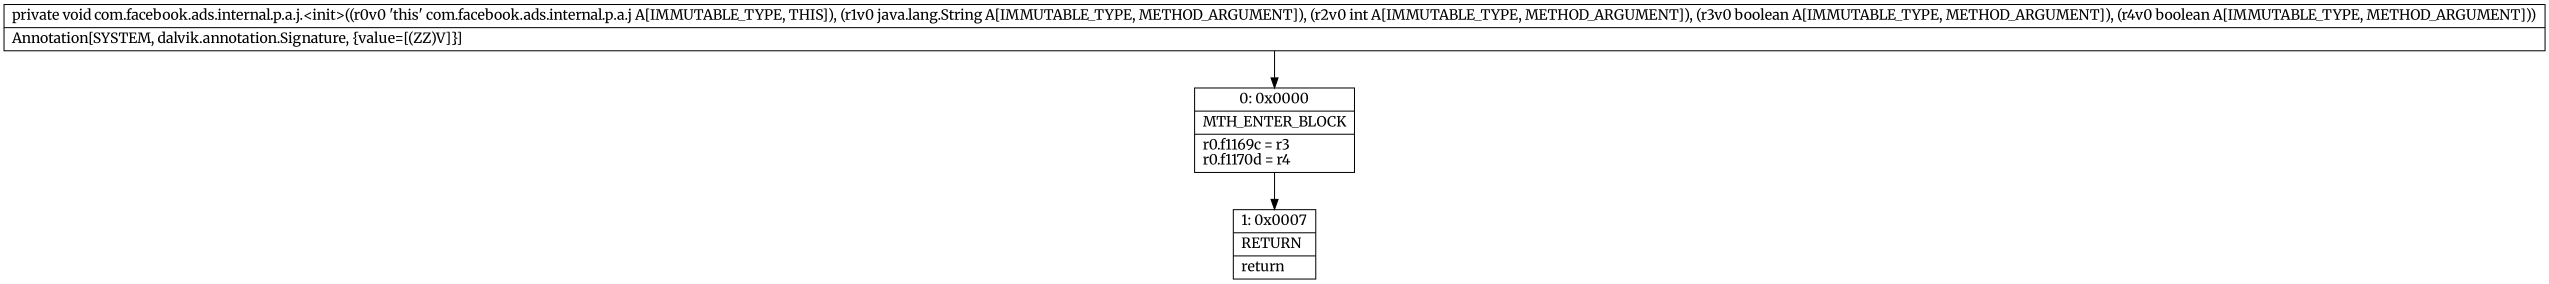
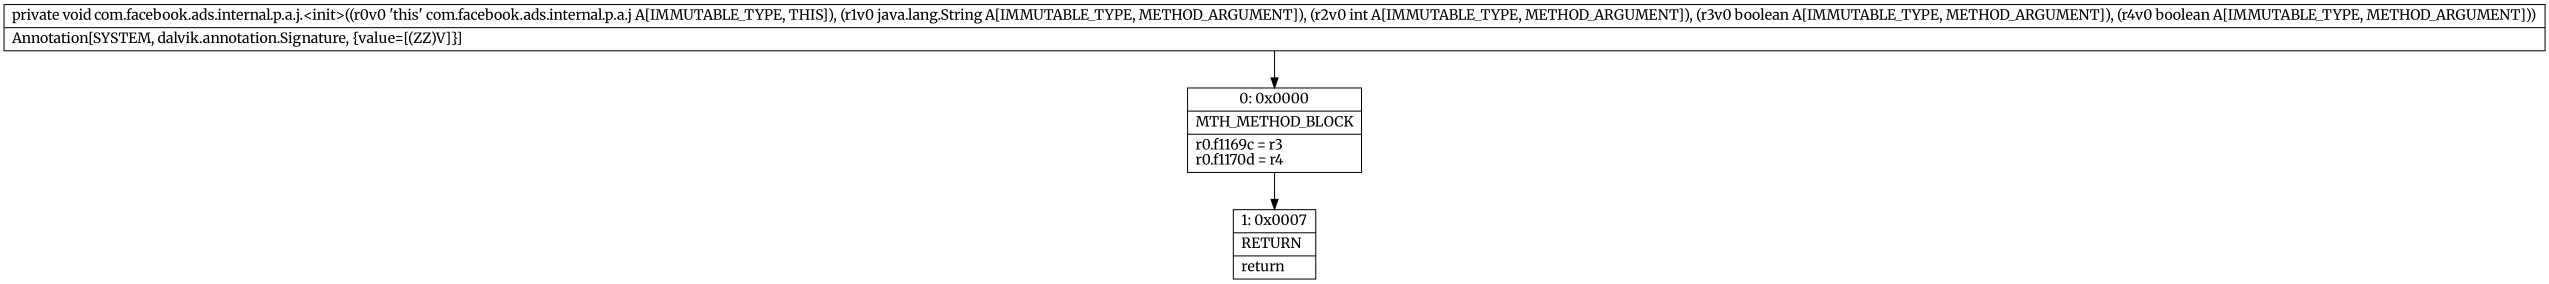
node "0: 0x0000": text "MTH_ENTER_BLOCK" -> "MTH_METHOD_BLOCK"
